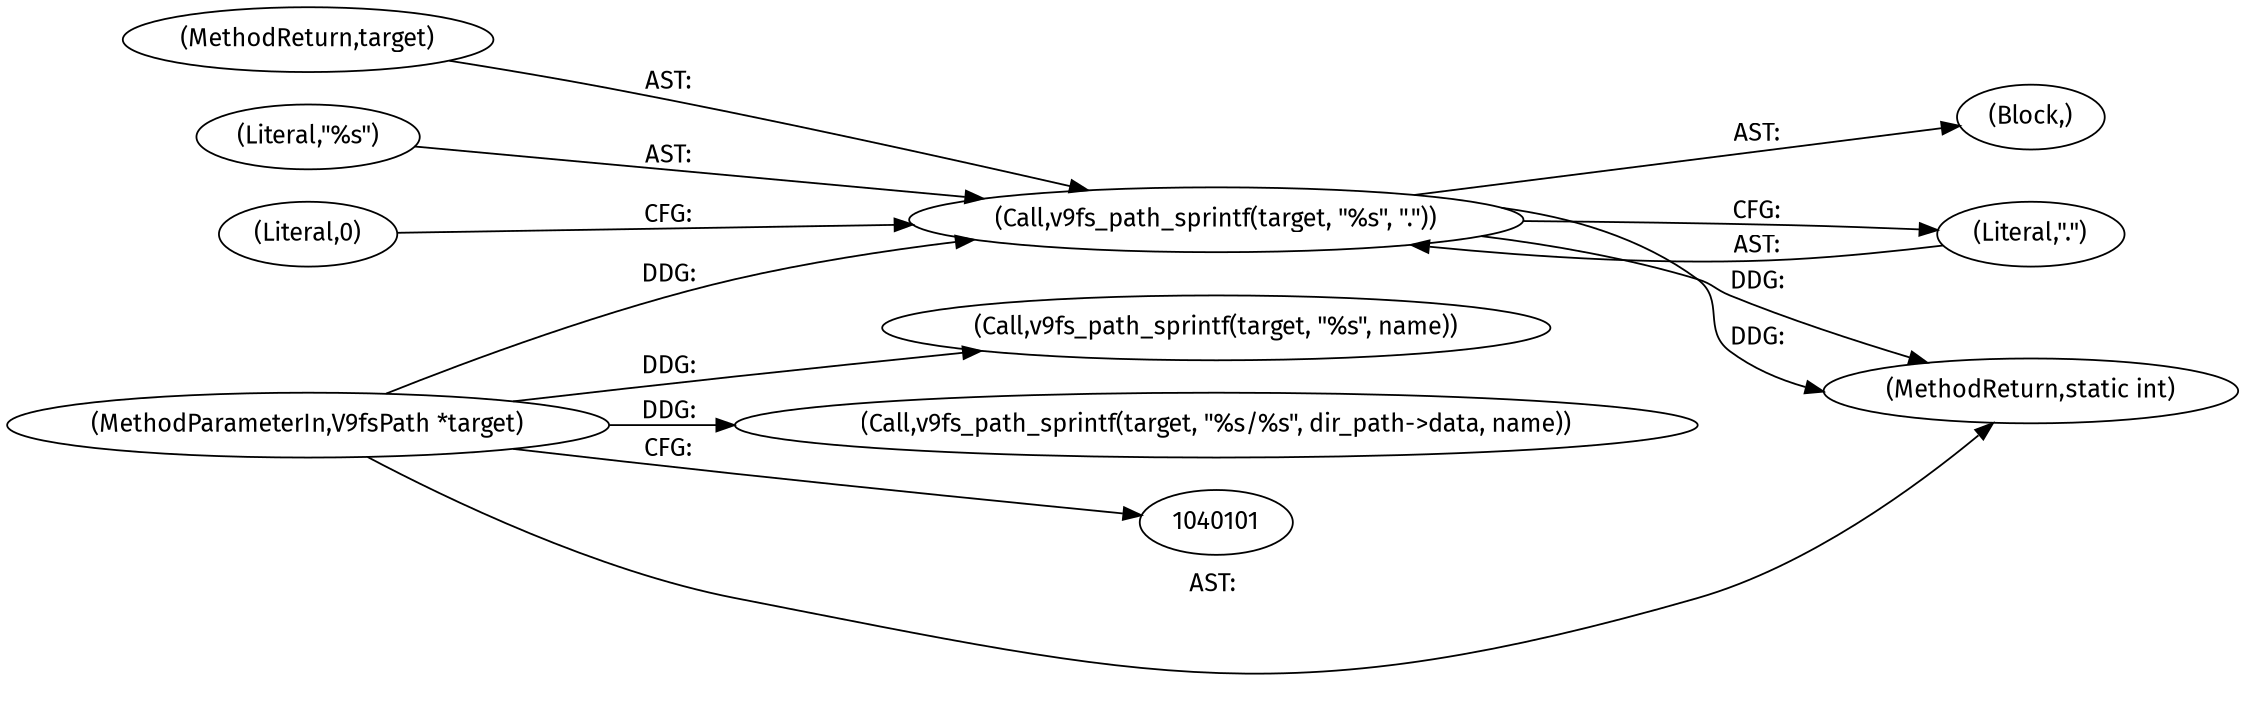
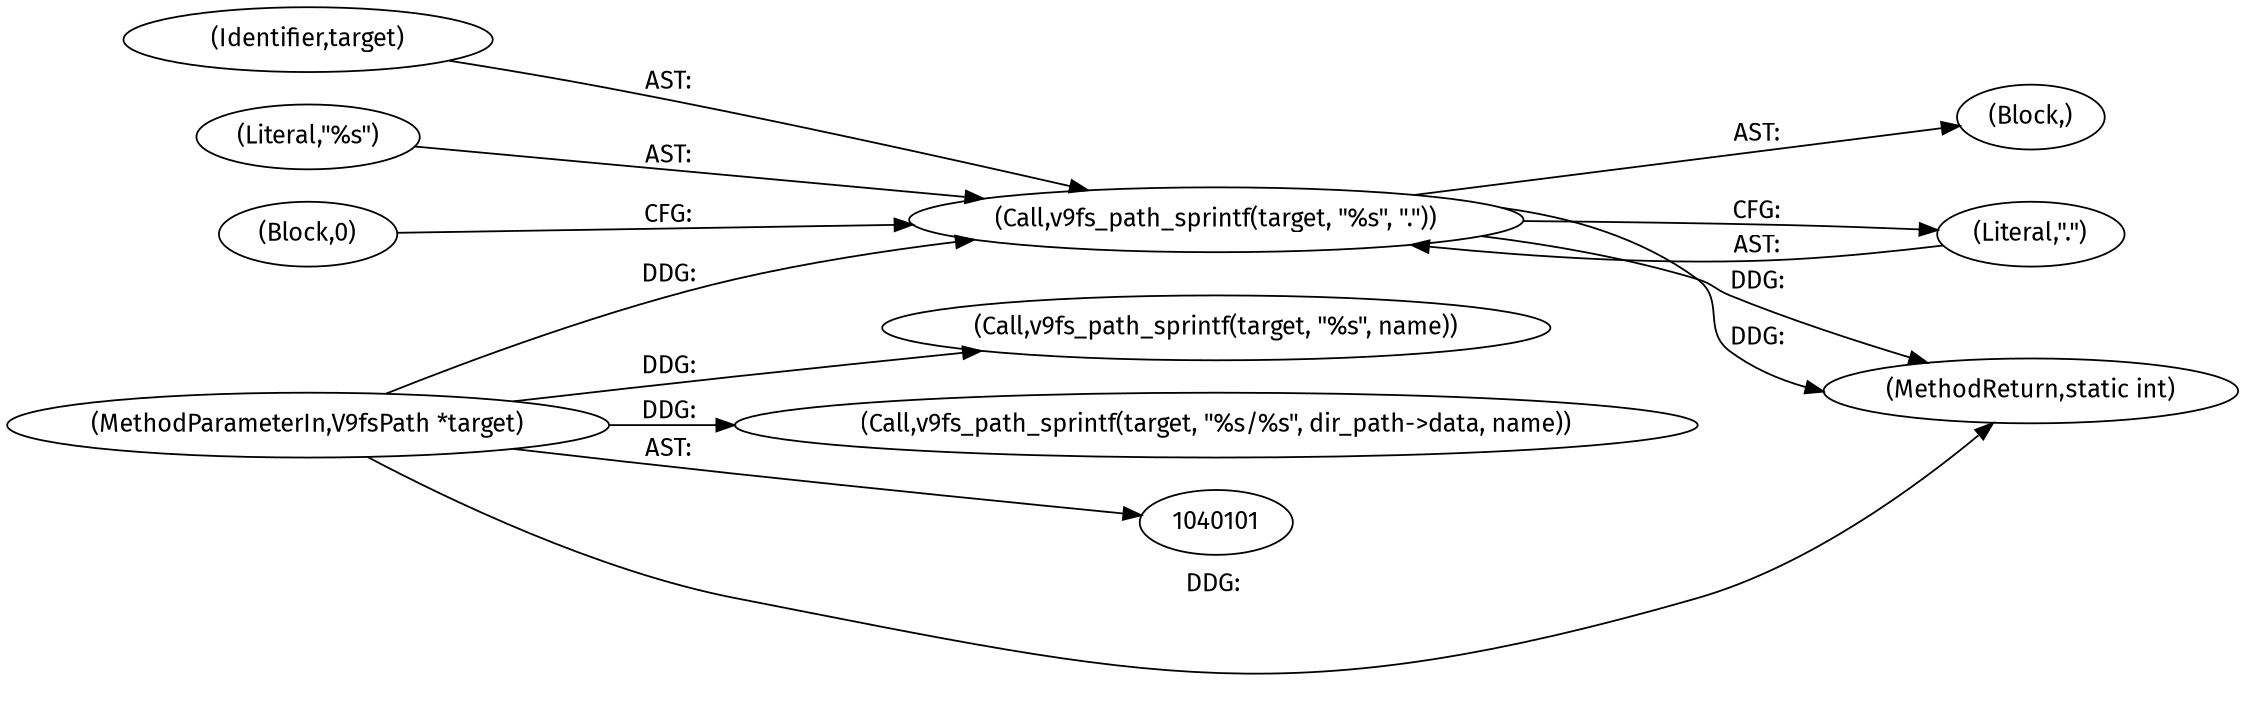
node "(MethodReturn,target)": label "(MethodReturn,target)" -> "(Identifier,target)"
node "(Literal,0)": label "(Literal,0)" -> "(Block,0)"
edge "(MethodParameterIn,V9fsPath *target)" -> "1040101": label "CFG: " -> "AST: "
edge "(MethodParameterIn,V9fsPath *target)" -> "(MethodReturn,static int)": label "AST: " -> "DDG: "
